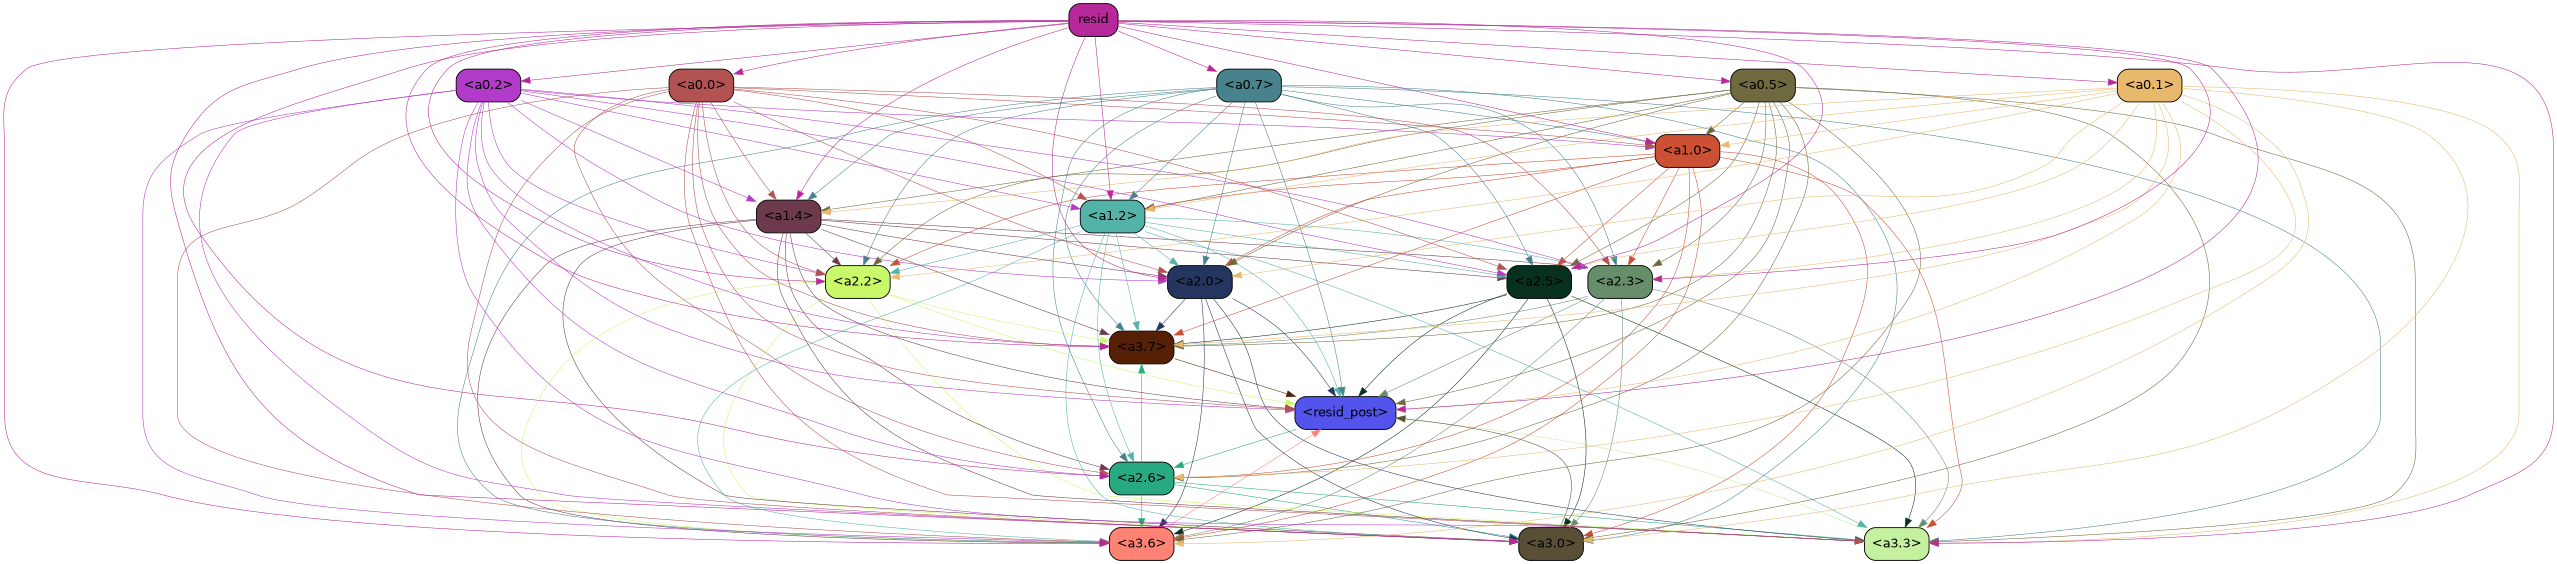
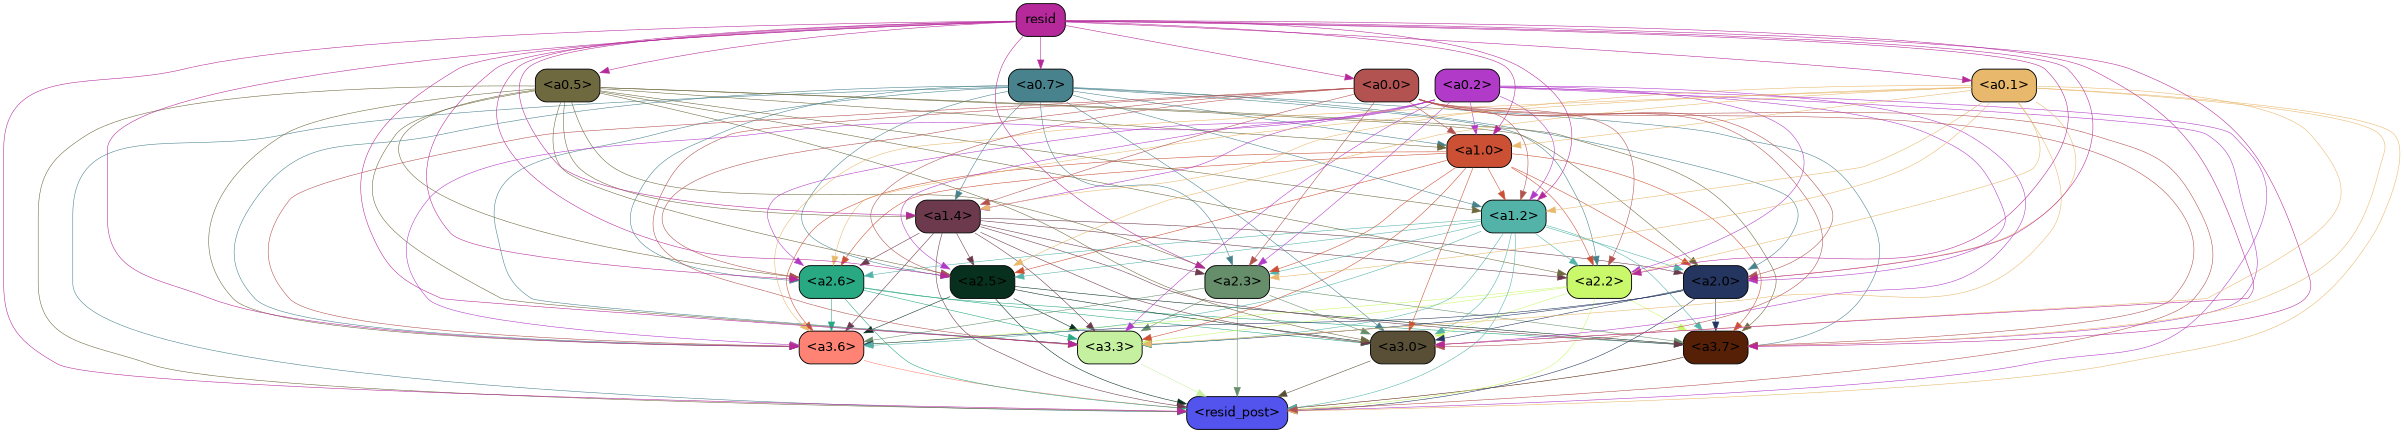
edge "resid" -> "<a0.2>": removed
edge "<resid_post>" -> "<a2.6>": reversed
